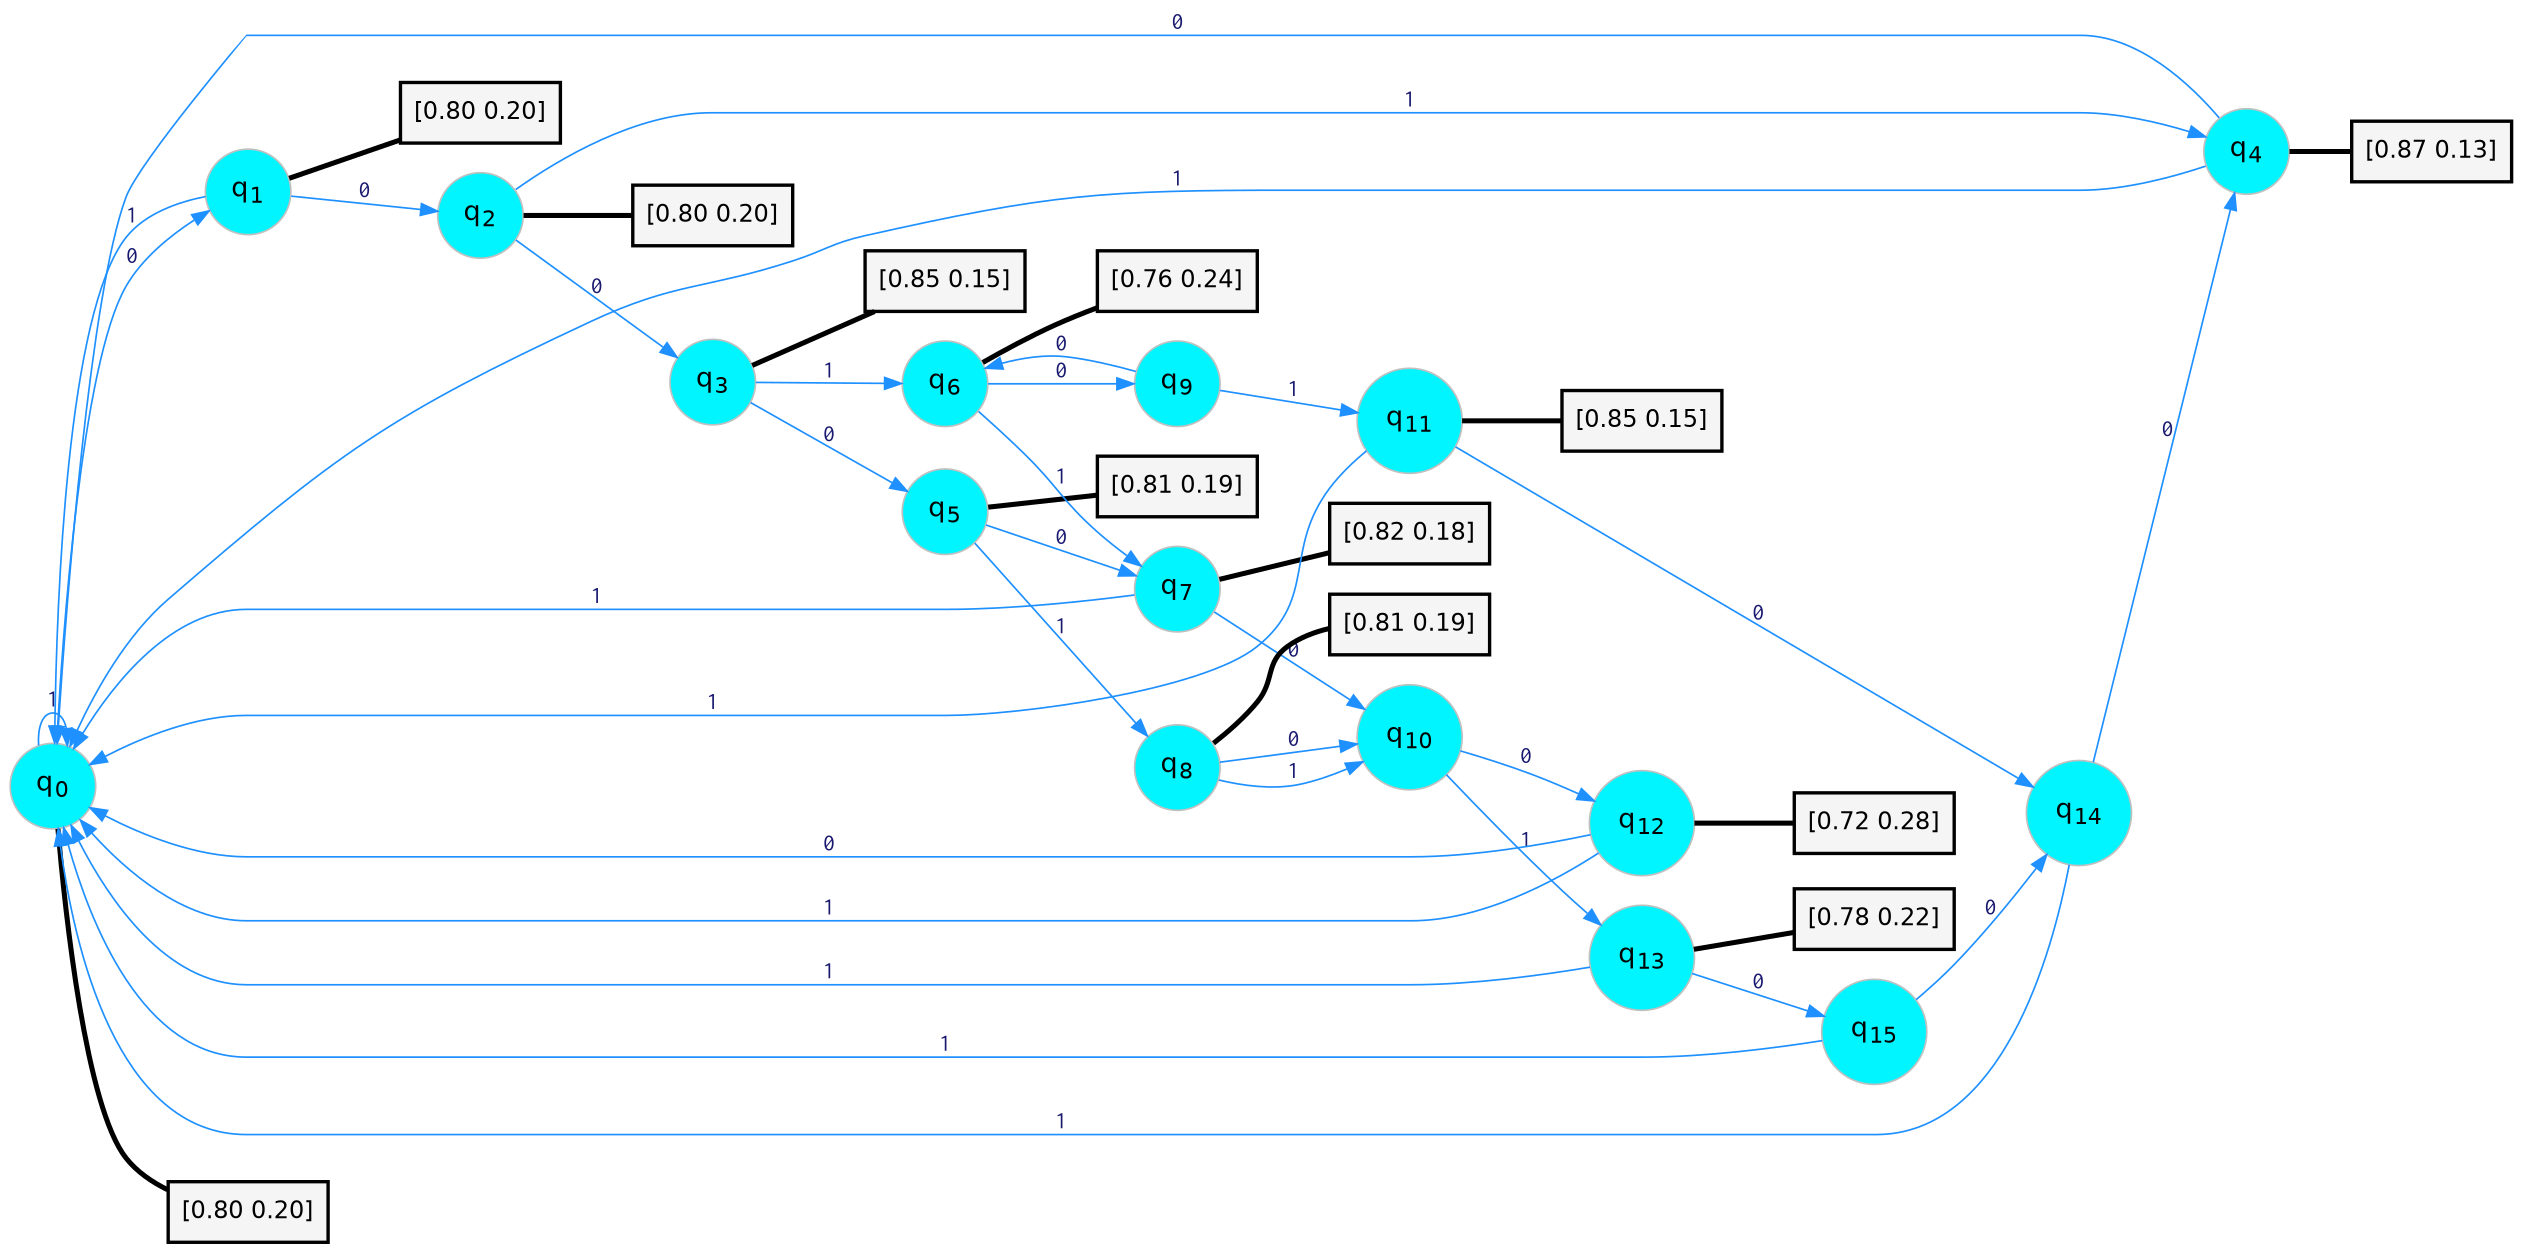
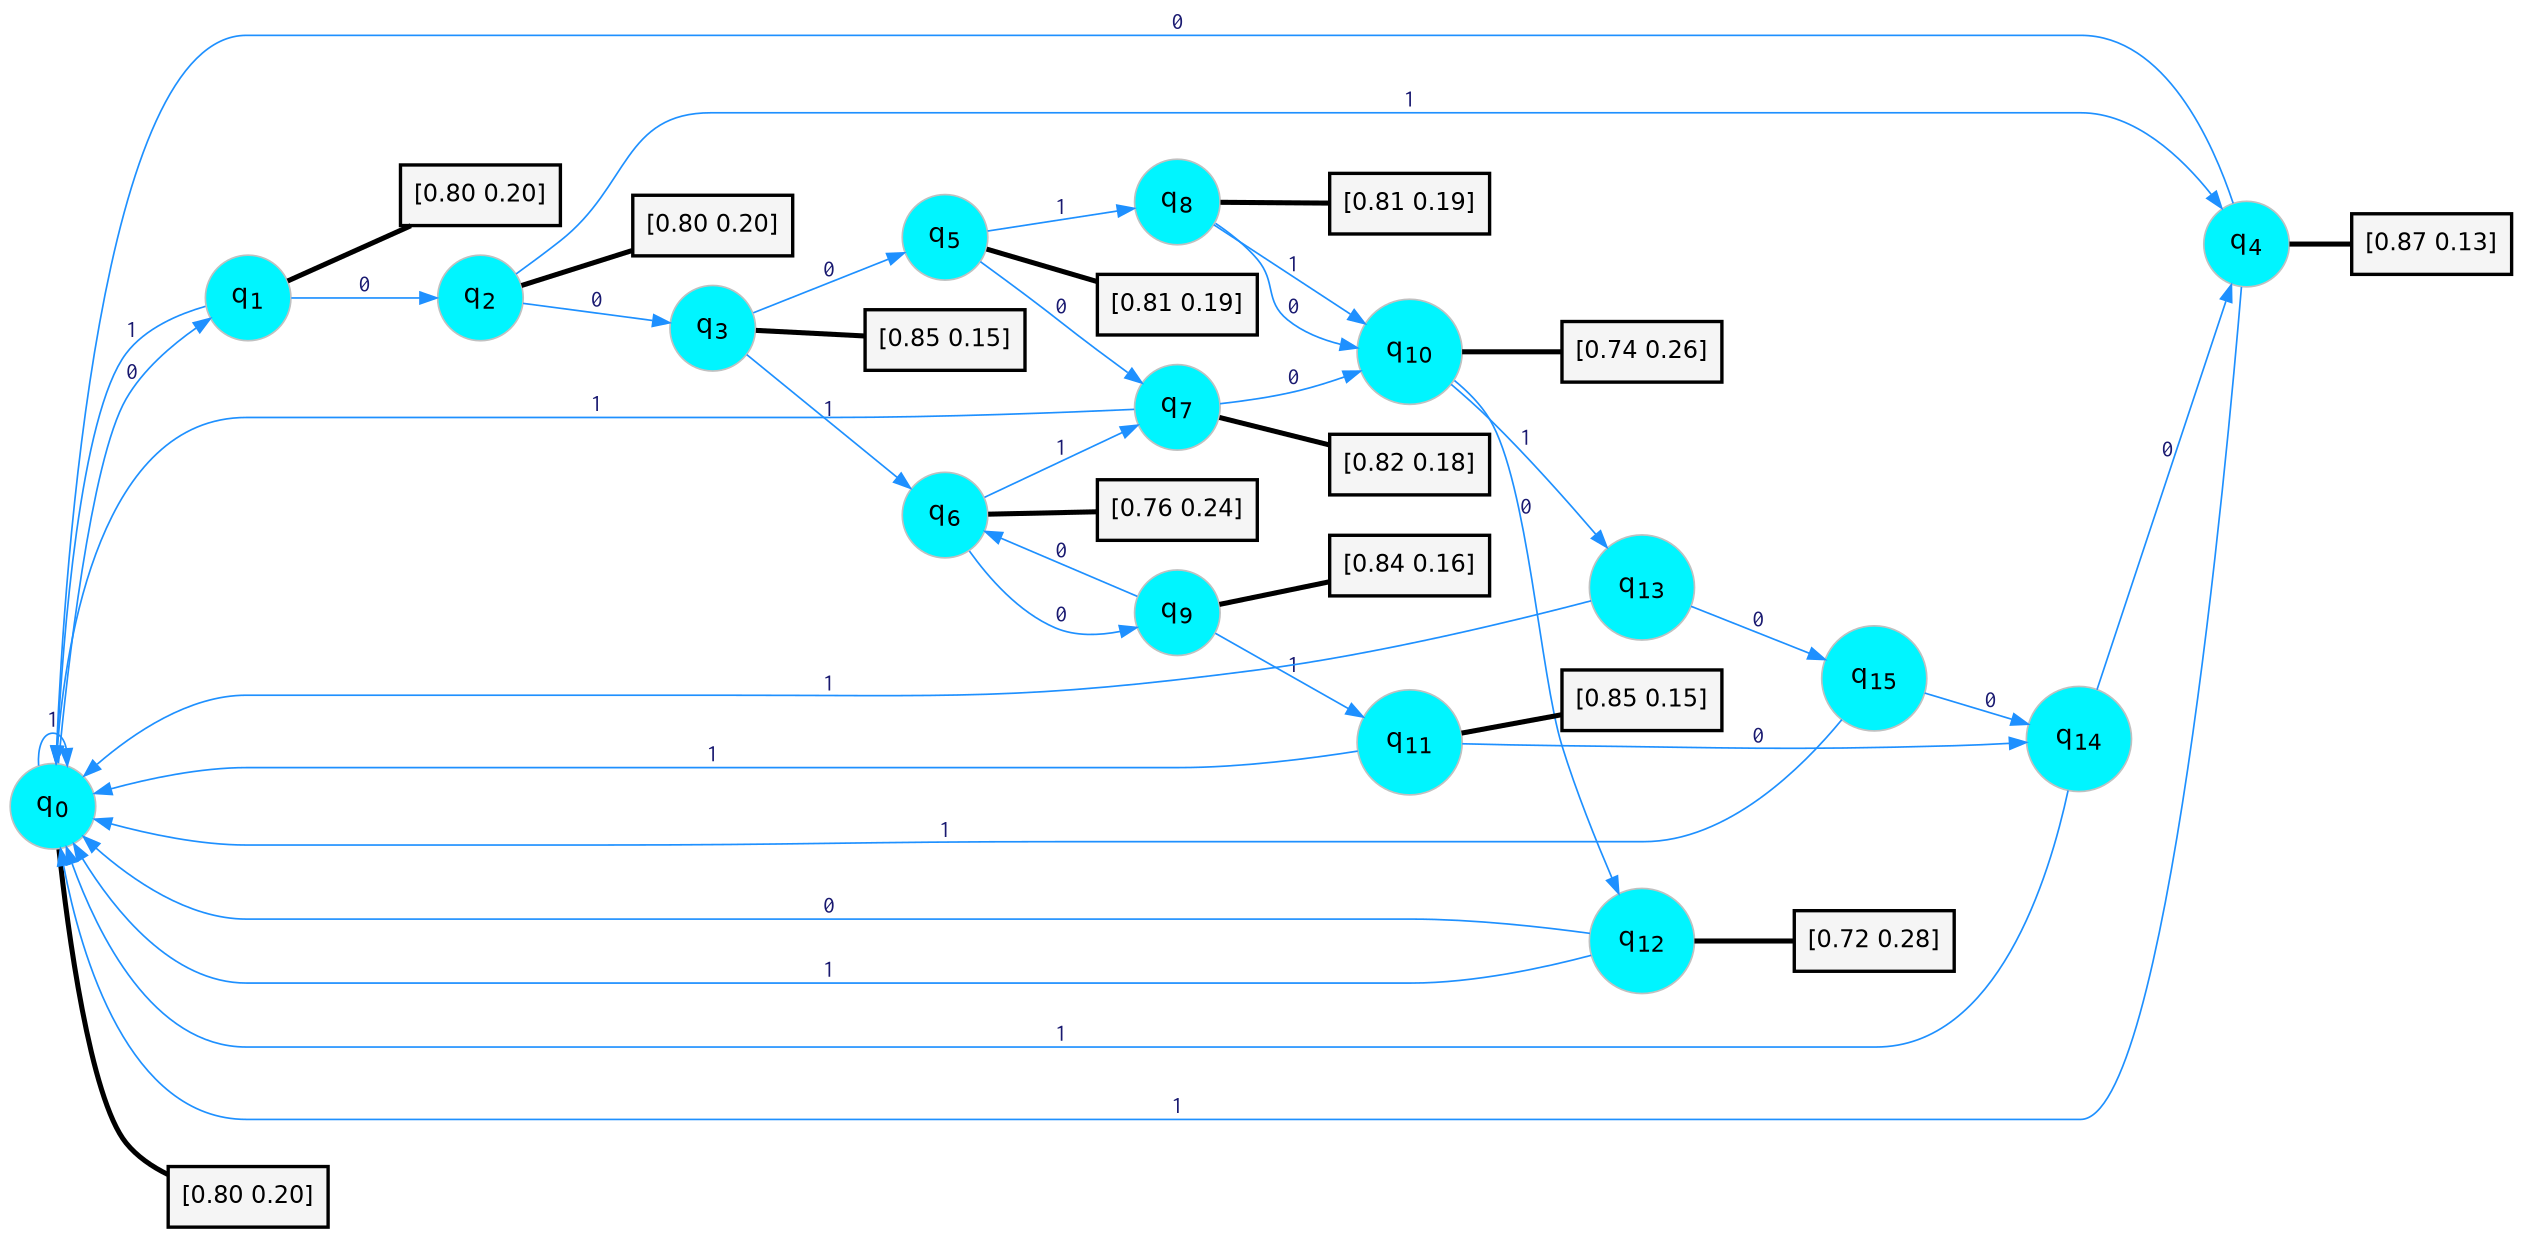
node "[0.74 0.26]": added
node "[0.84 0.16]": added
node "[0.78 0.22]": removed
